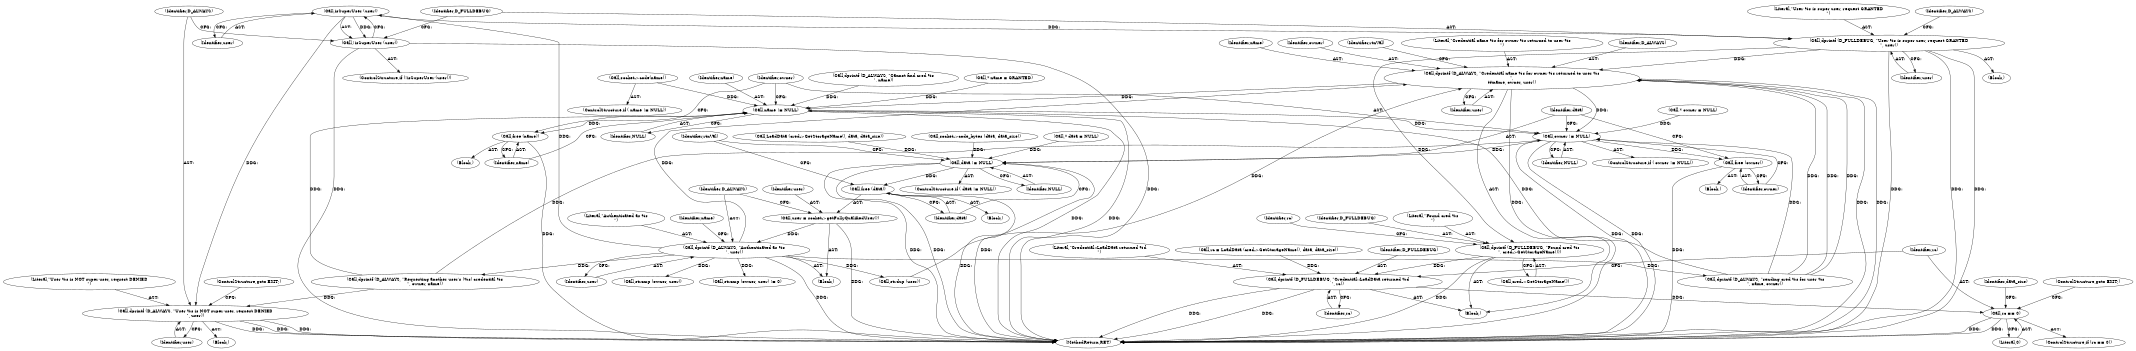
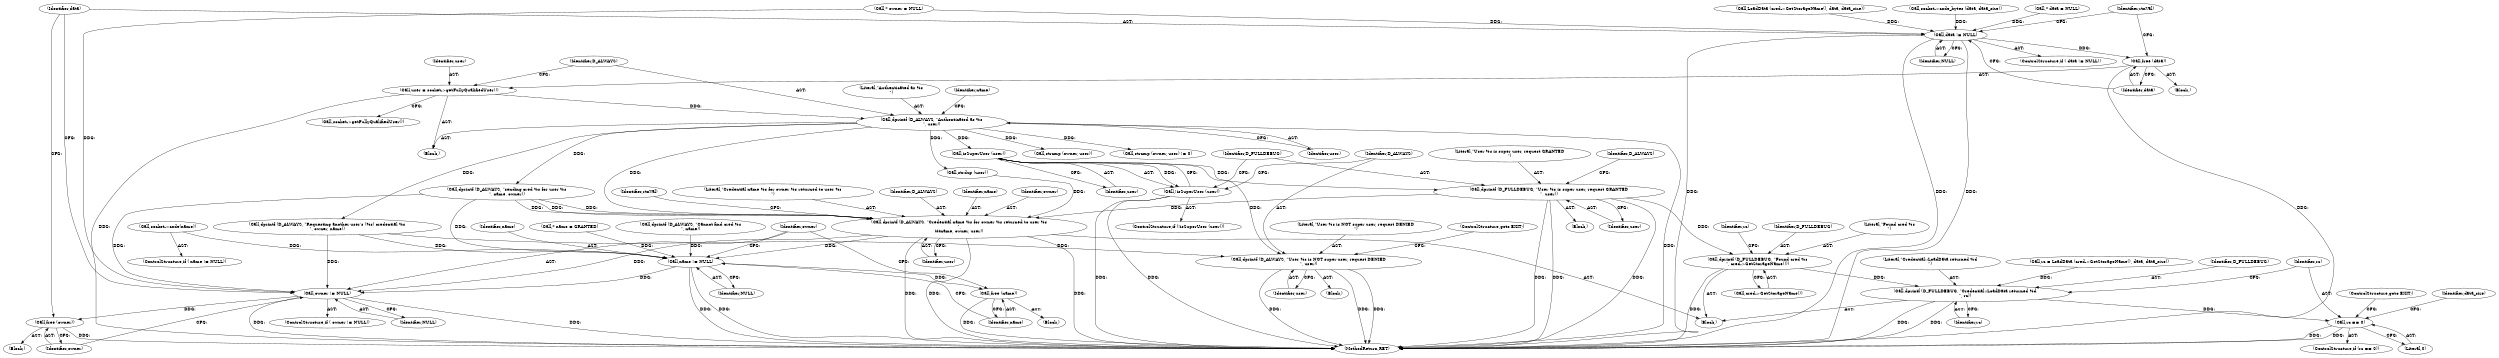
node "(Call,socket->getFullyQualifiedUser())": added
edge "(Call,owner != NULL)" -> "(Call,data != NULL)": now "(Call,* owner = NULL)" -> "(Call,data != NULL)"
